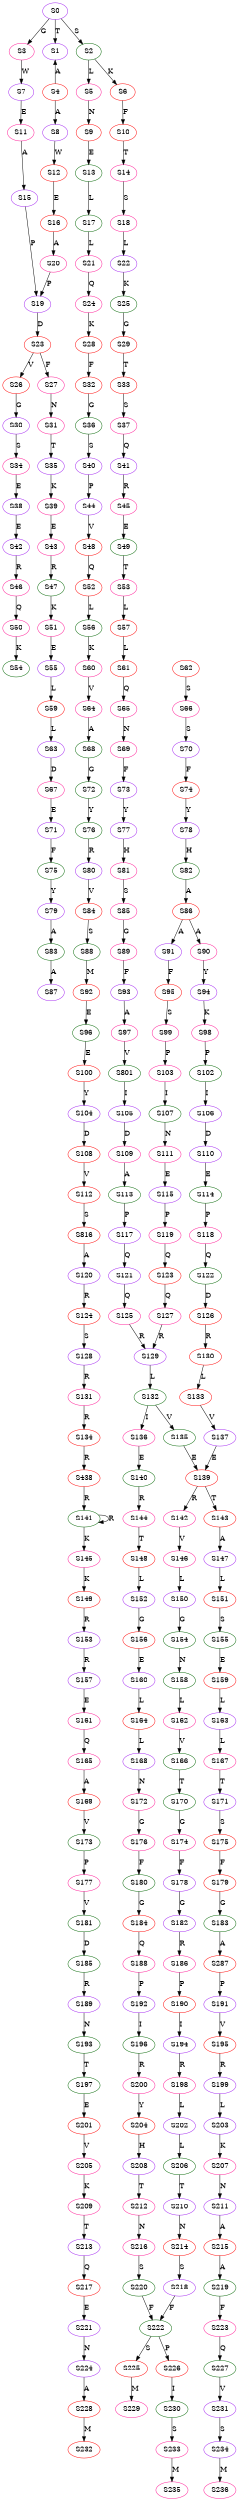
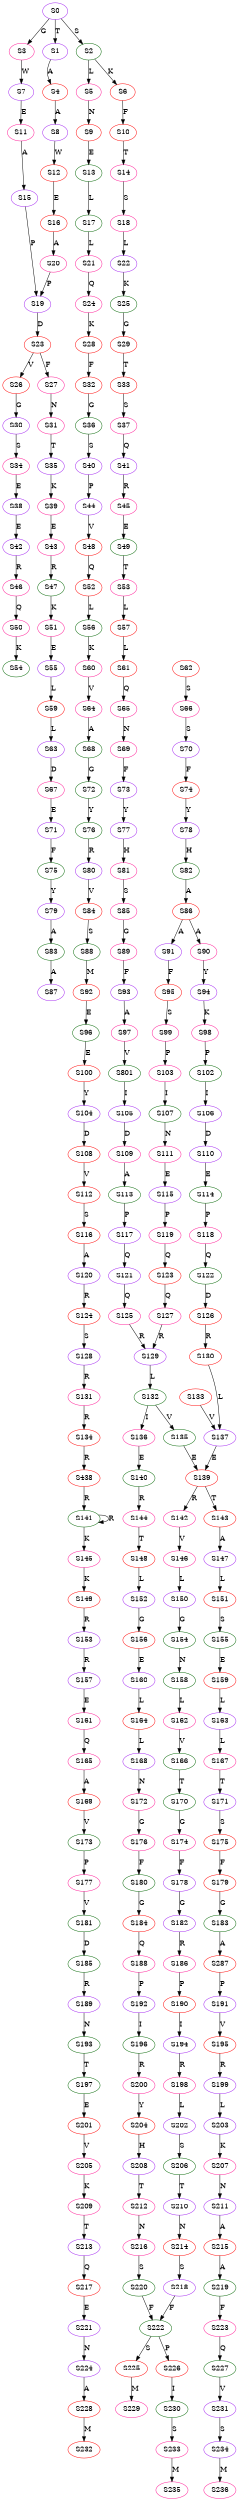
edge "S4" -> "S1": reversed
node "S816": label "S816" -> "S116"
edge "S130" -> "S133": now "S130" -> "S137"
edge "S202" -> "S206": label "L" -> "S"
